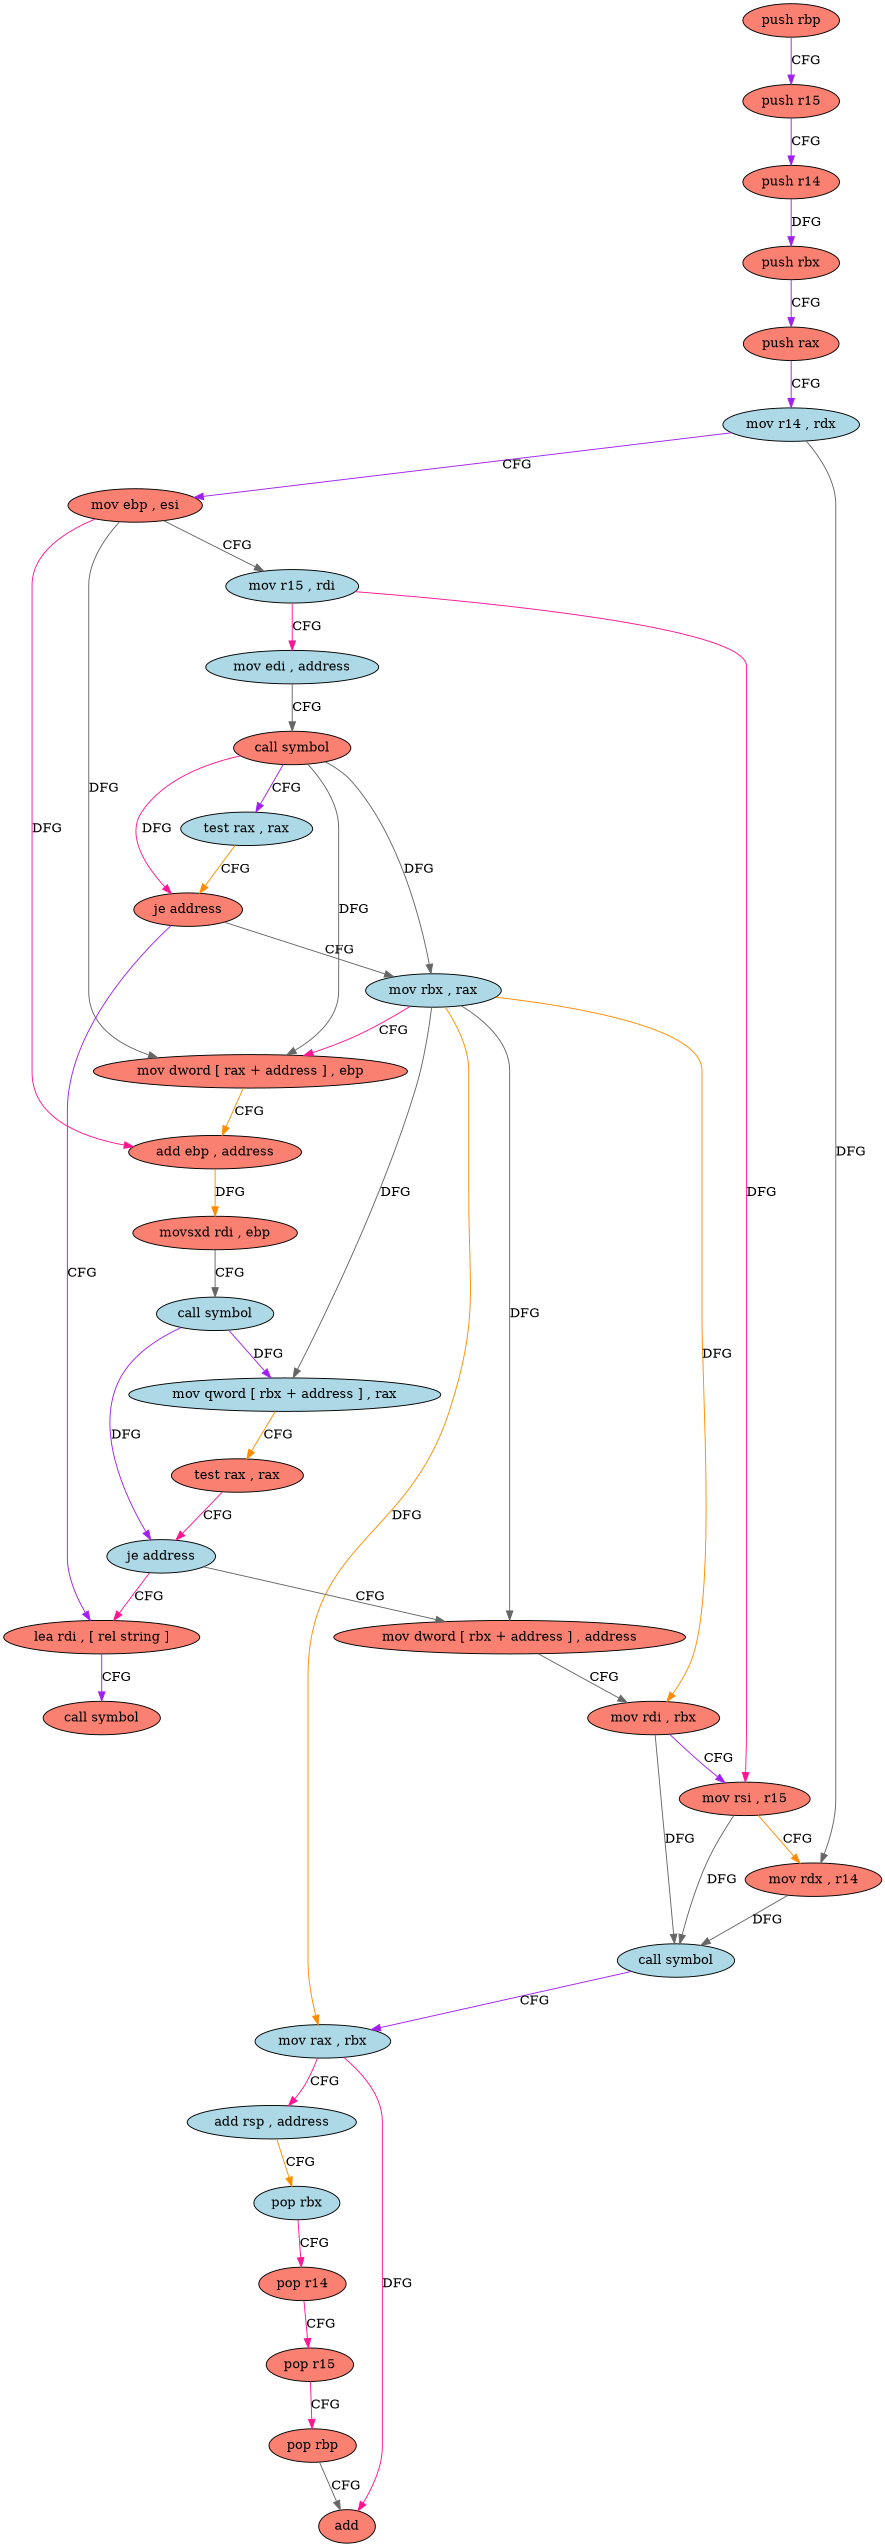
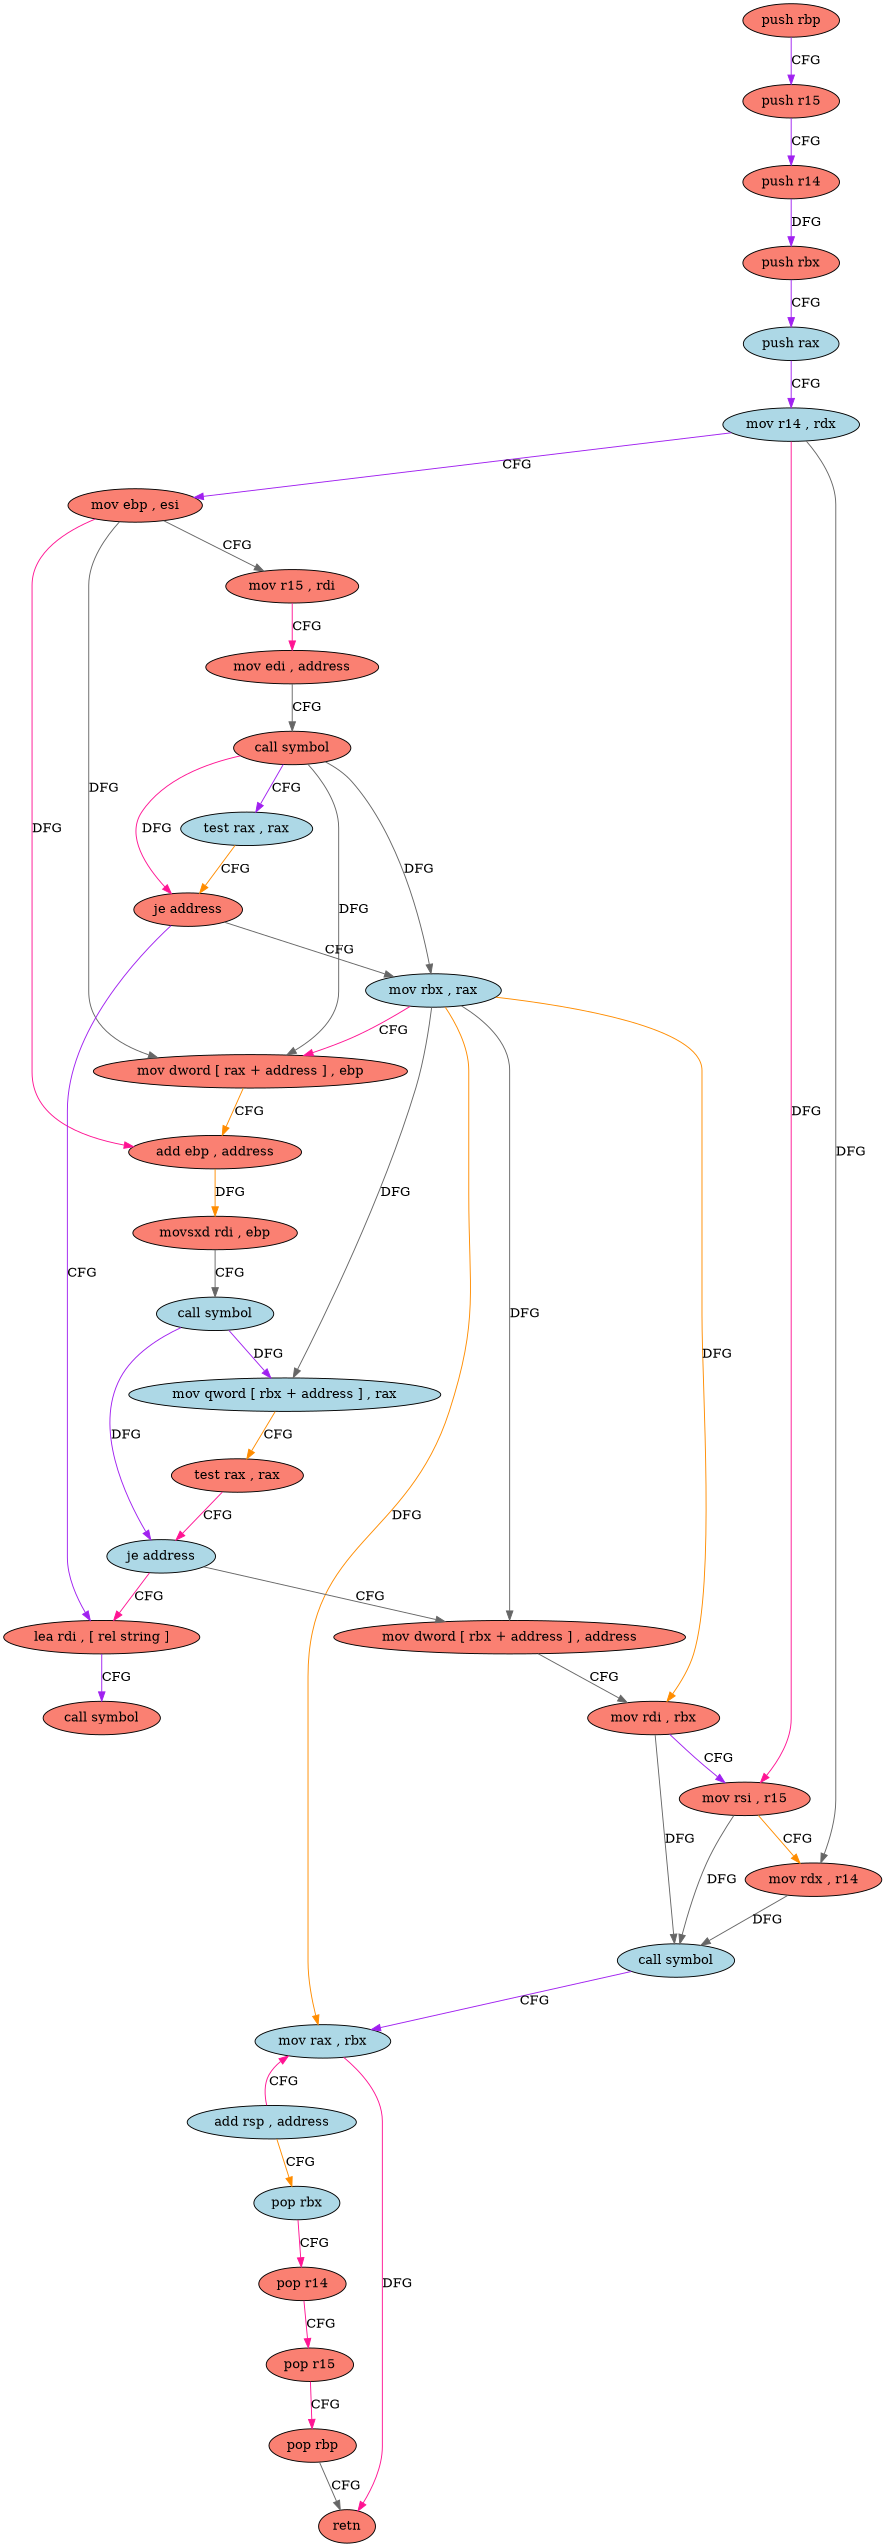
node "push rax": fillcolor salmon -> lightblue
node "mov r15 , rdi": fillcolor lightblue -> salmon
node "mov edi , address": fillcolor lightblue -> salmon
edge "mov r15 , rdi" -> "mov rsi , r15": now "mov r14 , rdx" -> "mov rsi , r15"
edge "mov rax , rbx" -> "add rsp , address": reversed
node "add": label "add" -> "retn"
